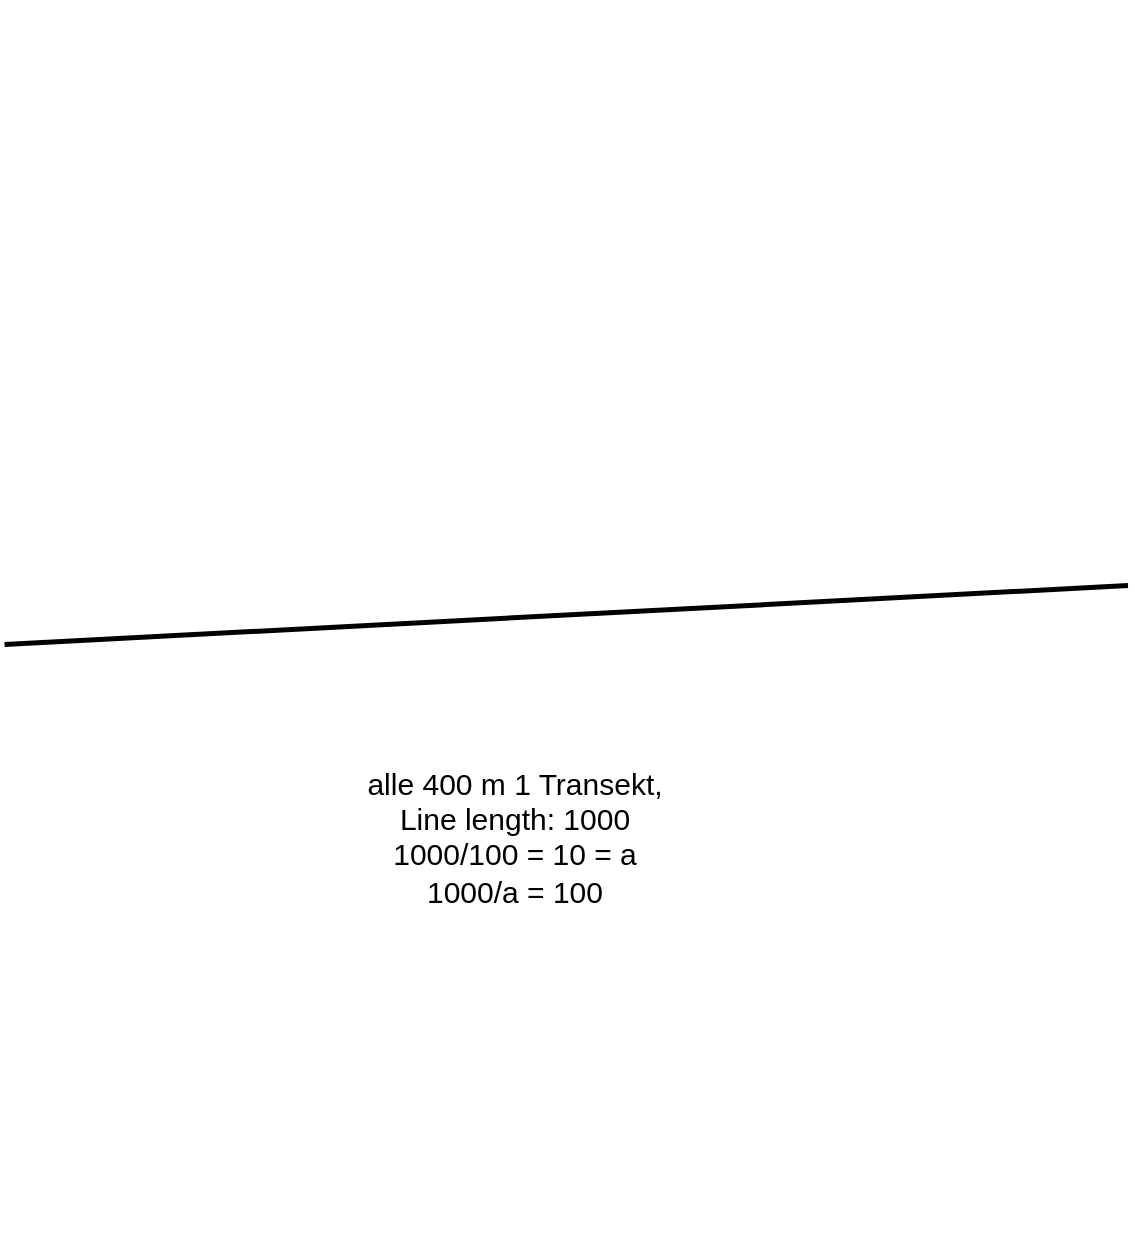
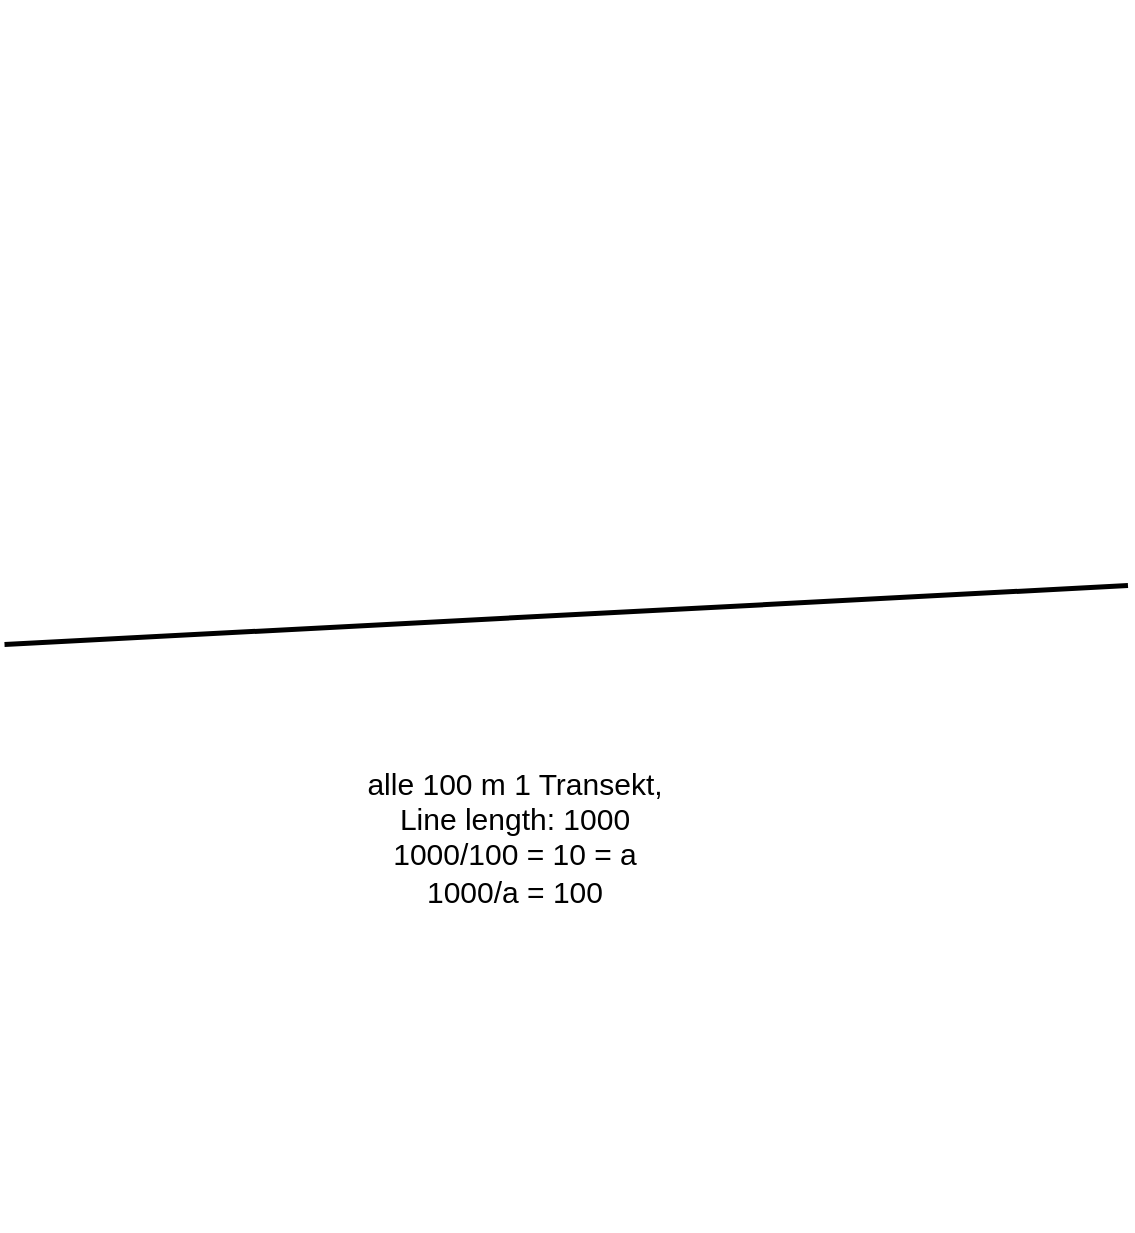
node "alle 400 m 1 Transekt, Line length: 1000 1000/100 = 10 = a 1000/a = 100": label "alle 400 m 1 Transekt, Line length: 1000 1000/100 = 10 = a 1000/a = 100" -> "alle 100 m 1 Transekt, Line length: 1000 1000/100 = 10 = a 1000/a = 100"
